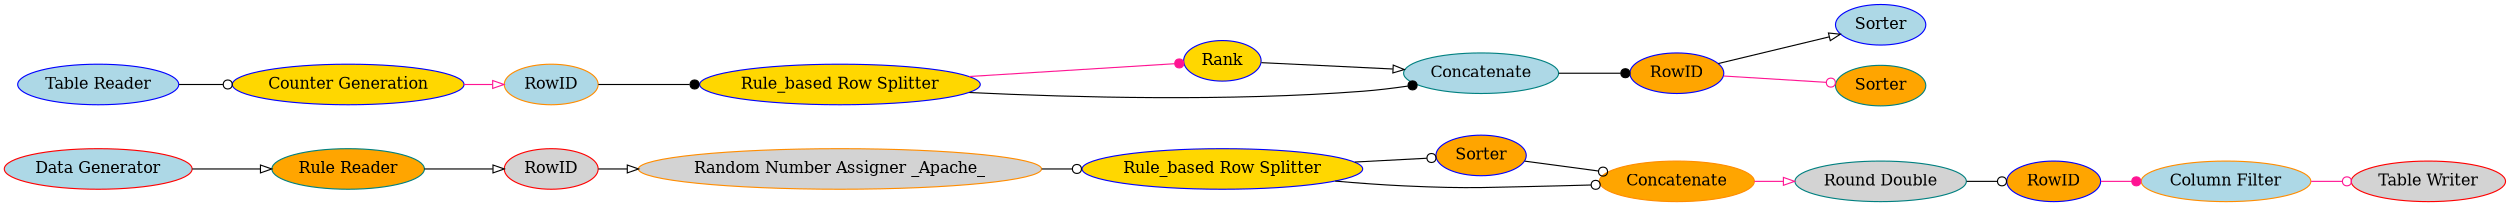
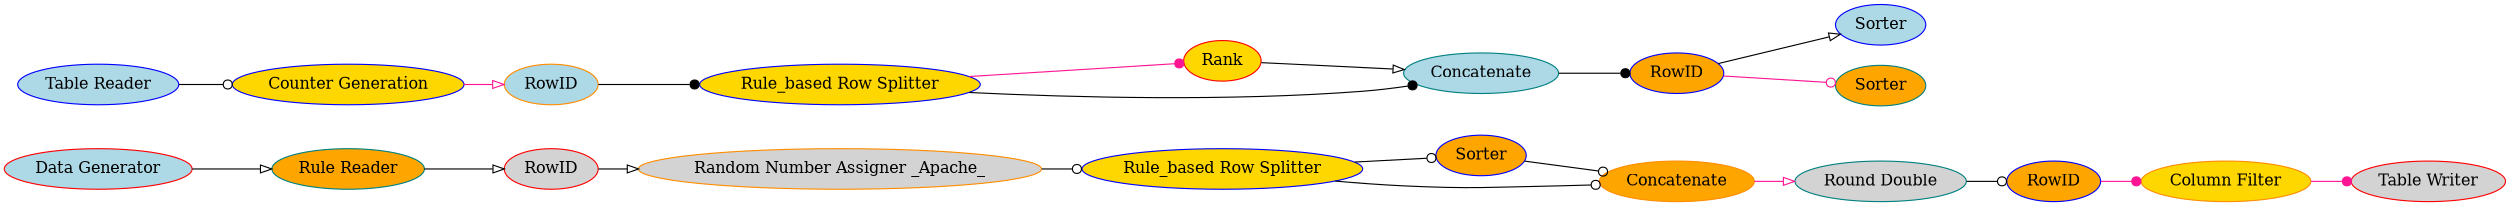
node "Rank": color blue -> red
node "Column Filter": fillcolor lightblue -> gold
edge "Column Filter" -> "Table Writer": arrowhead odot -> dot
